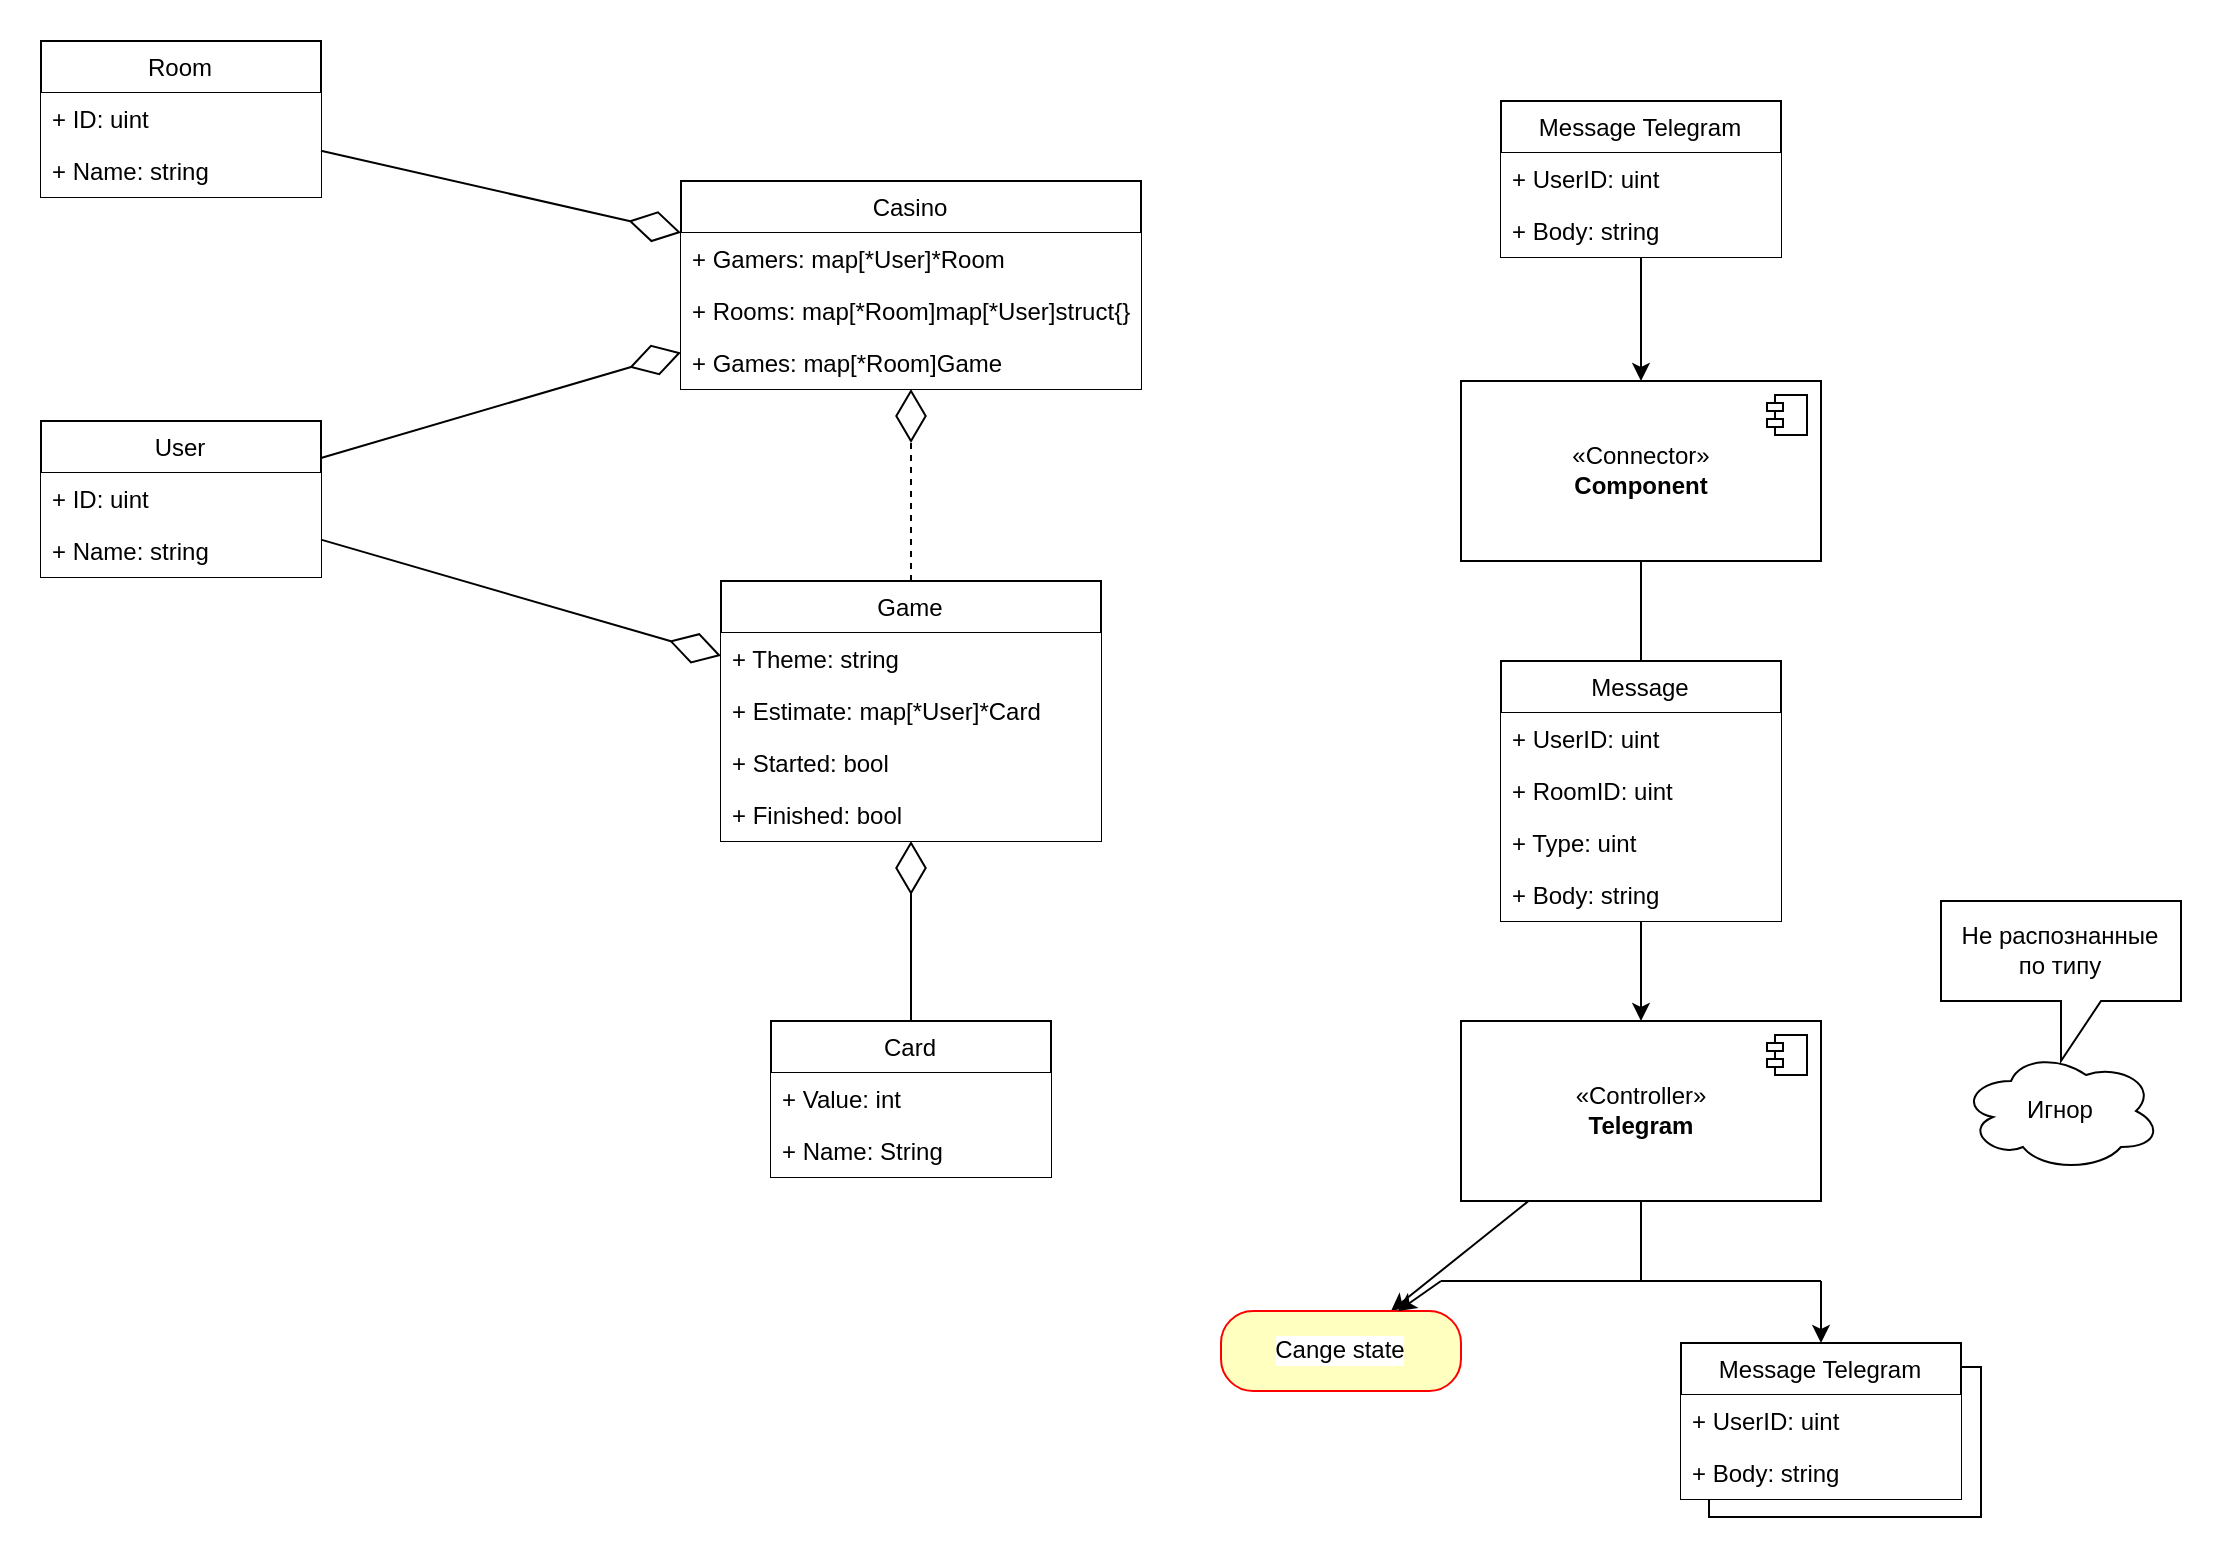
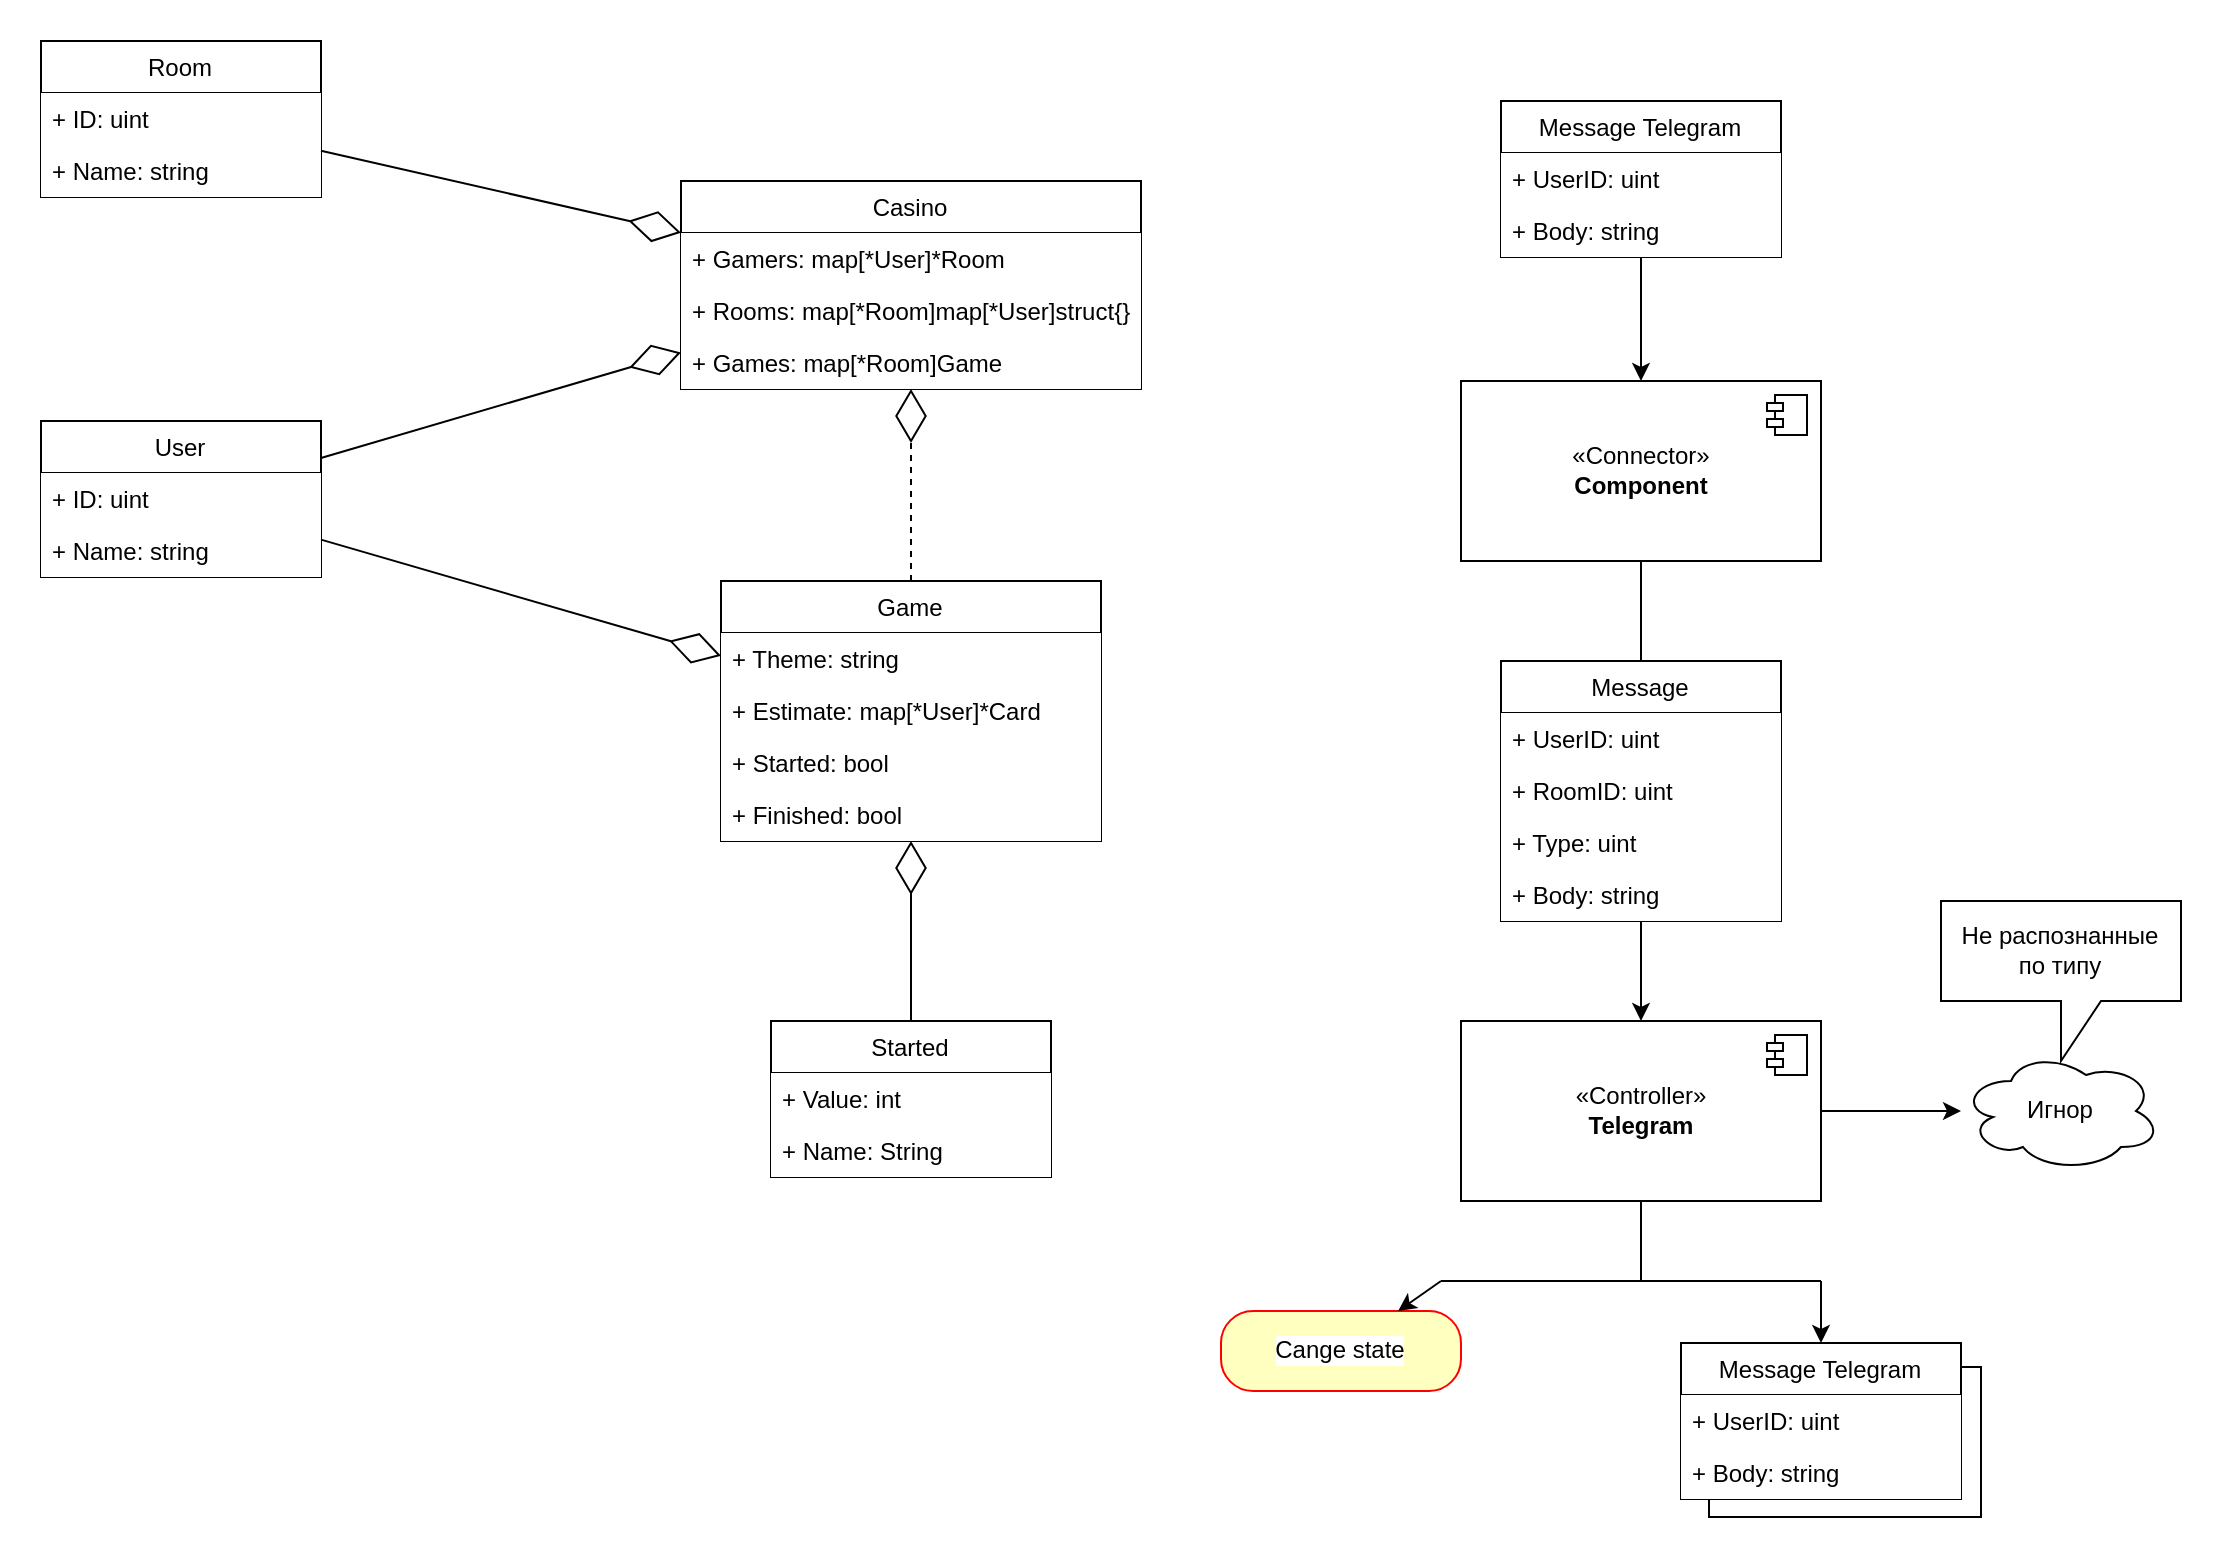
node "Card": label "Card" -> "Started"
edge "«Controller» Telegram" -> "Cange state": now "«Controller» Telegram" -> "Игнор"
